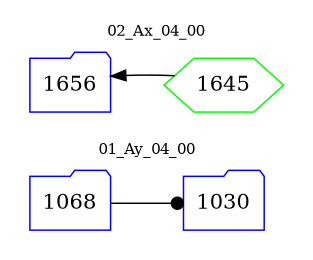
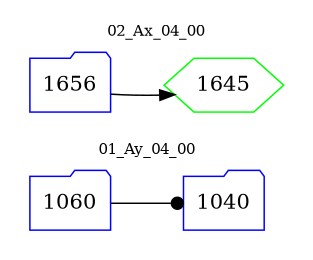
edge "1645" -> "1656": reversed
node "1068": label "1068" -> "1060"
node "1030": label "1030" -> "1040"
